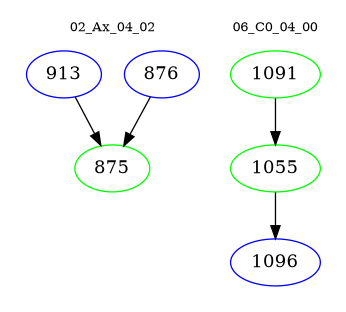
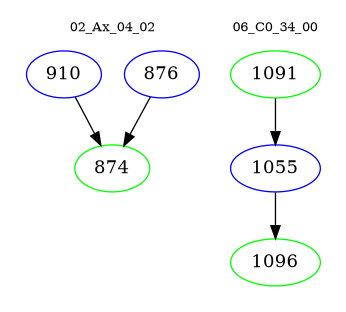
cluster "06_C0_04_00": label "06_C0_04_00" -> "06_C0_34_00"
node "913": label "913" -> "910"
node "875": label "875" -> "874"
node "1055": color green -> blue
node "1096": color blue -> green
